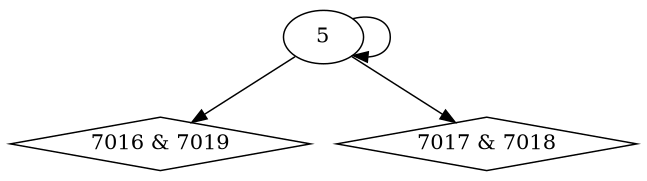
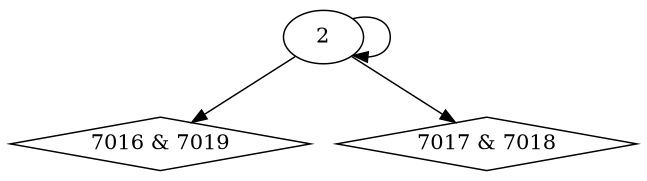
node "5": label "5" -> "2"
